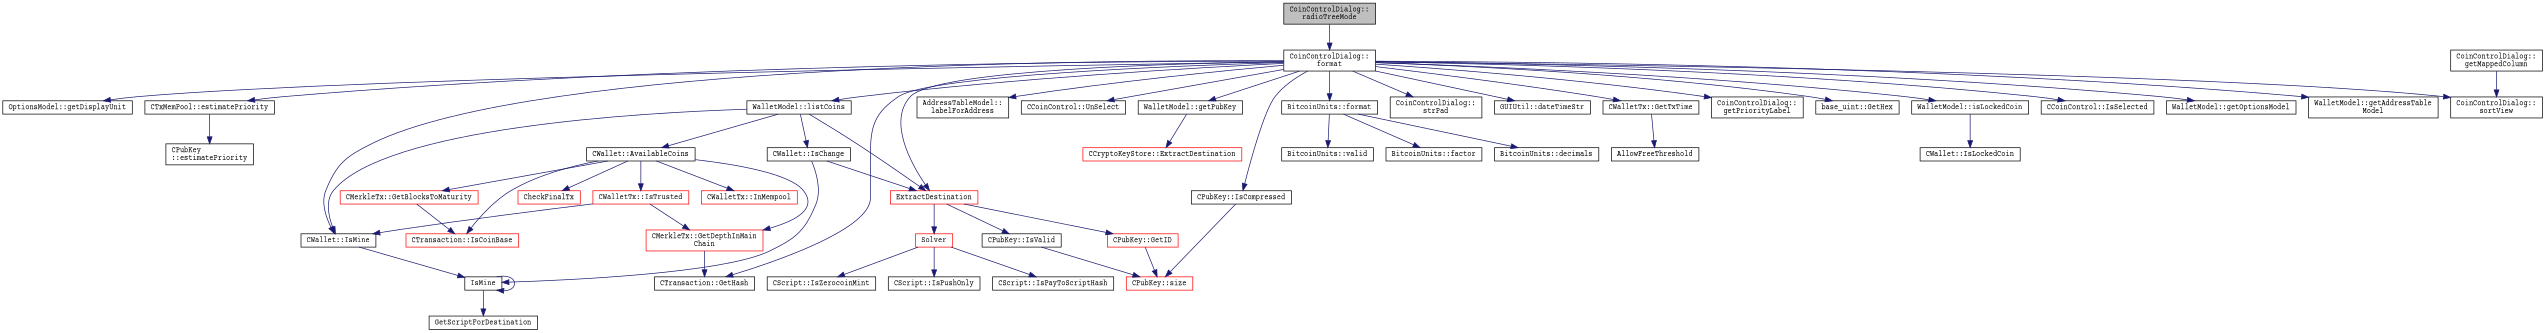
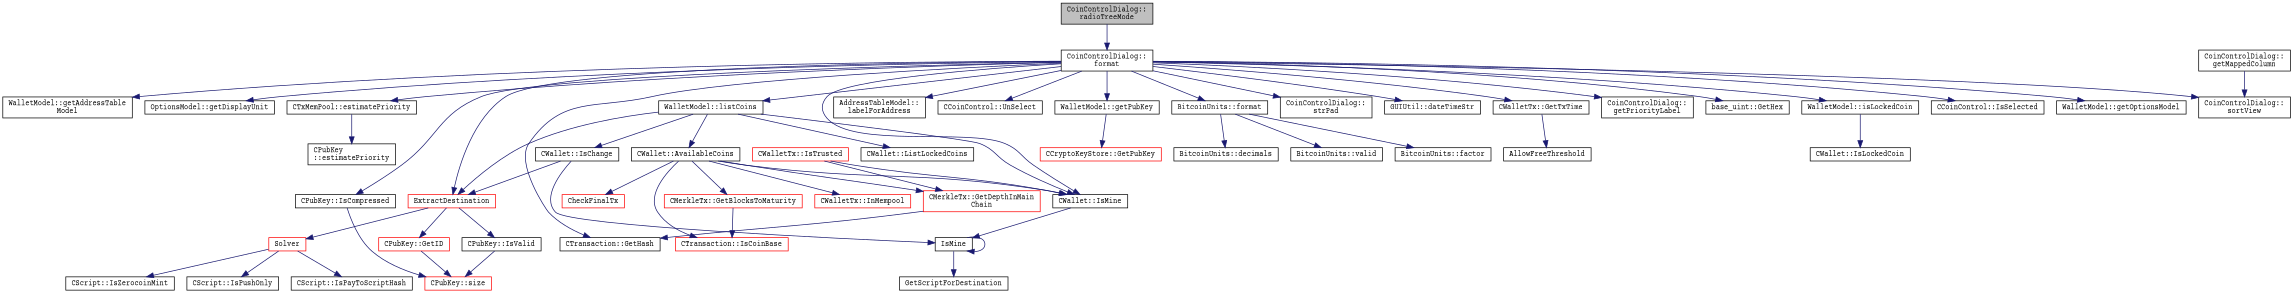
node "CWallet::ListLockedCoins": added
node "CCryptoKeyStore::ExtractDestination": label "CCryptoKeyStore::ExtractDestination" -> "CCryptoKeyStore::GetPubKey"
edge "CWallet::AvailableCoins" -> "CWalletTx::IsTrusted": now "CWallet::AvailableCoins" -> "CWallet::IsMine"
